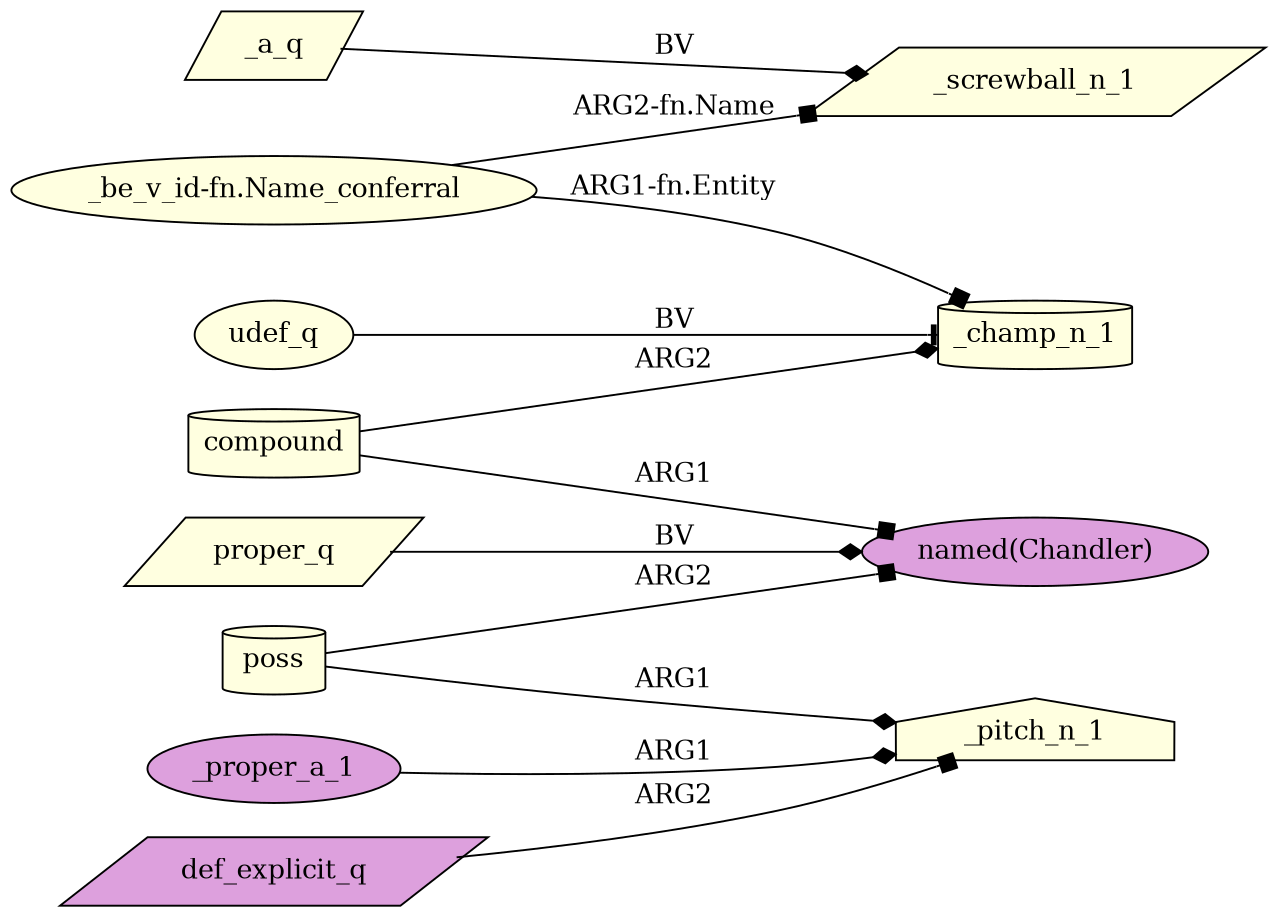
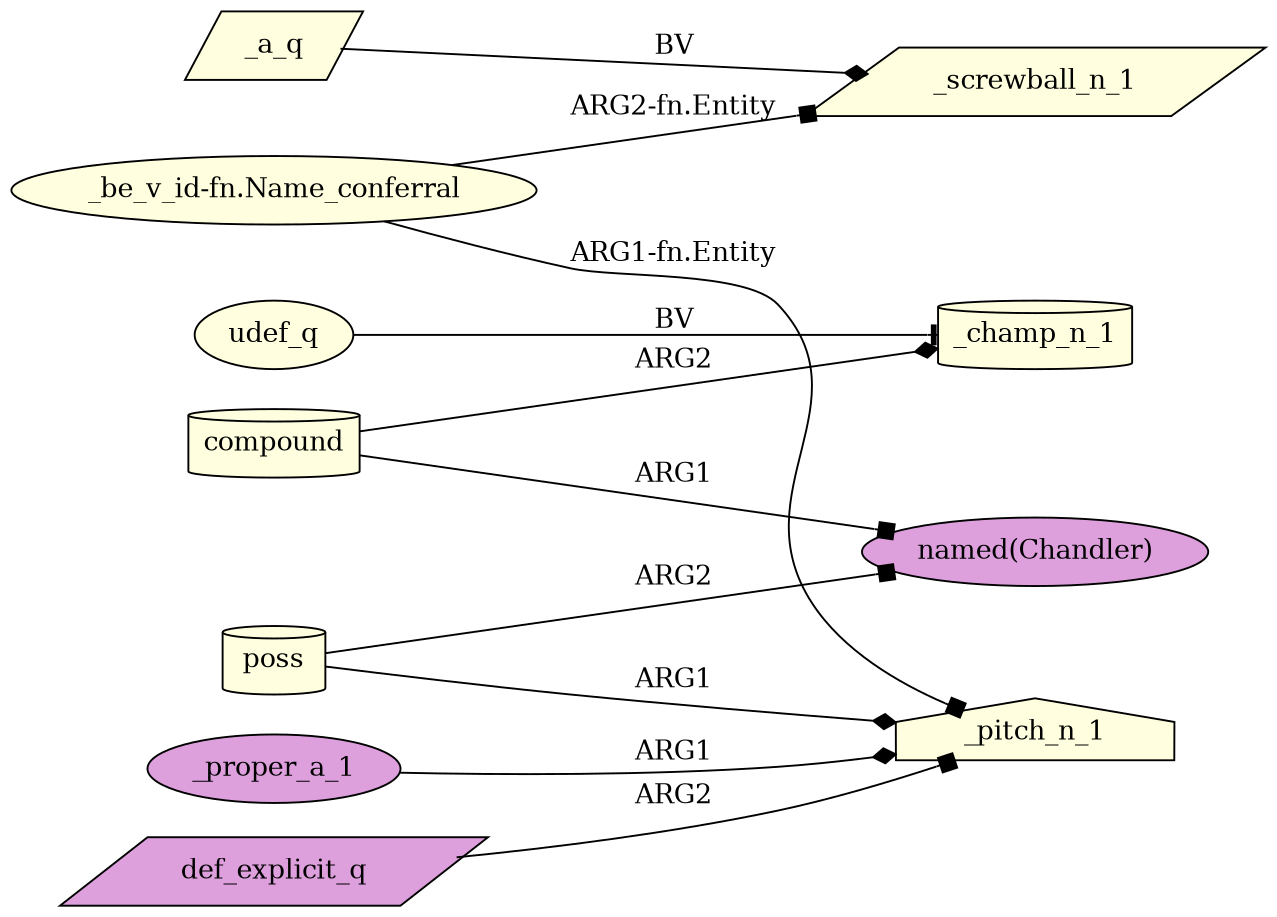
edge "_be_v_id-fn.Name_conferral" -> "_screwball_n_1": label "ARG2-fn.Name" -> "ARG2-fn.Entity"
edge "_be_v_id-fn.Name_conferral" -> "_champ_n_1": now "_be_v_id-fn.Name_conferral" -> "_pitch_n_1"
node "proper_q": removed
